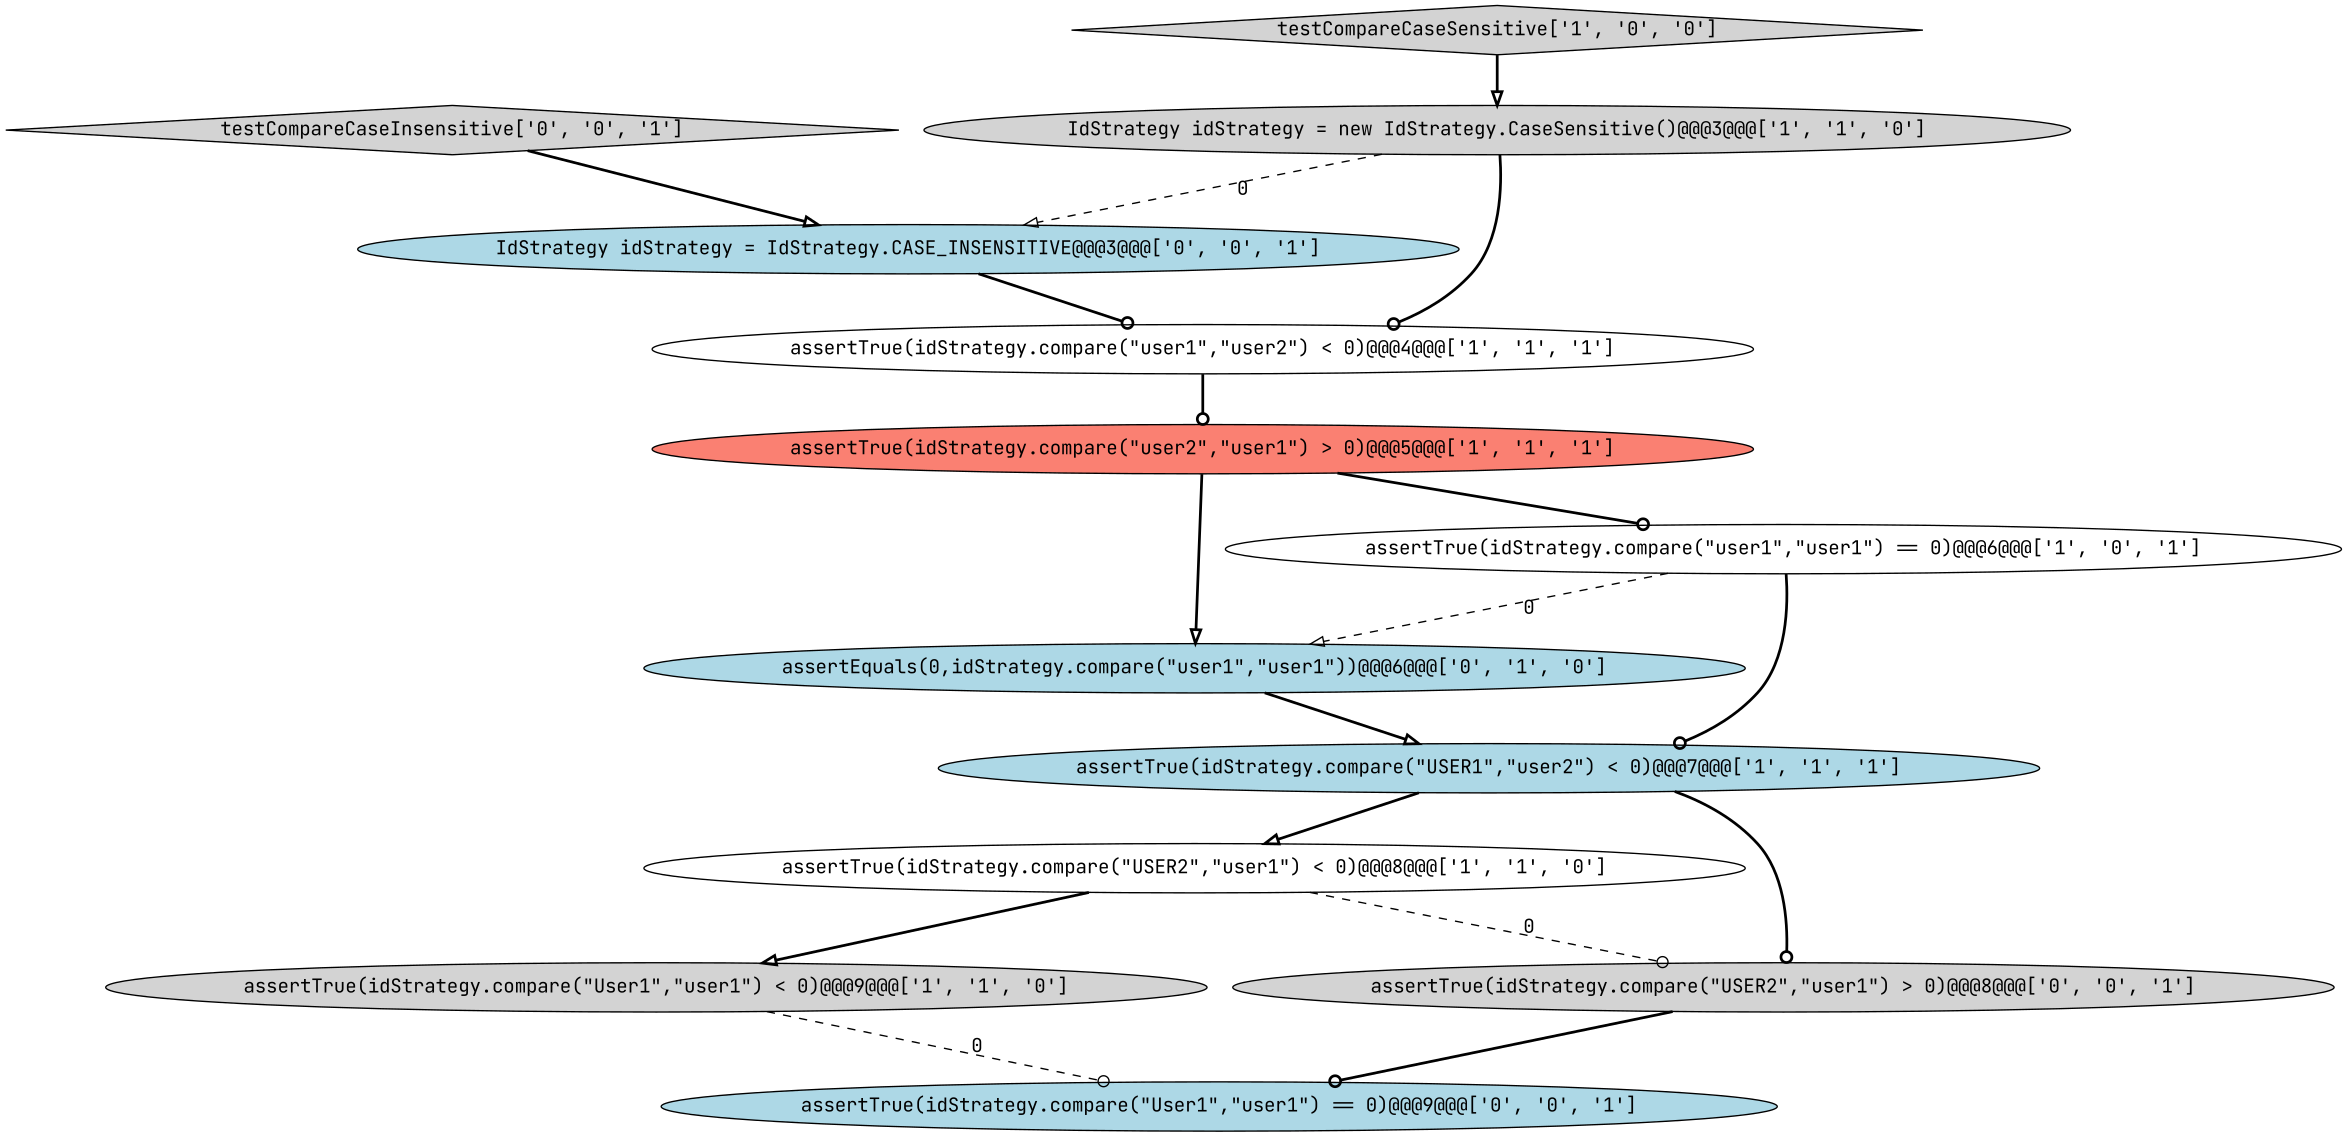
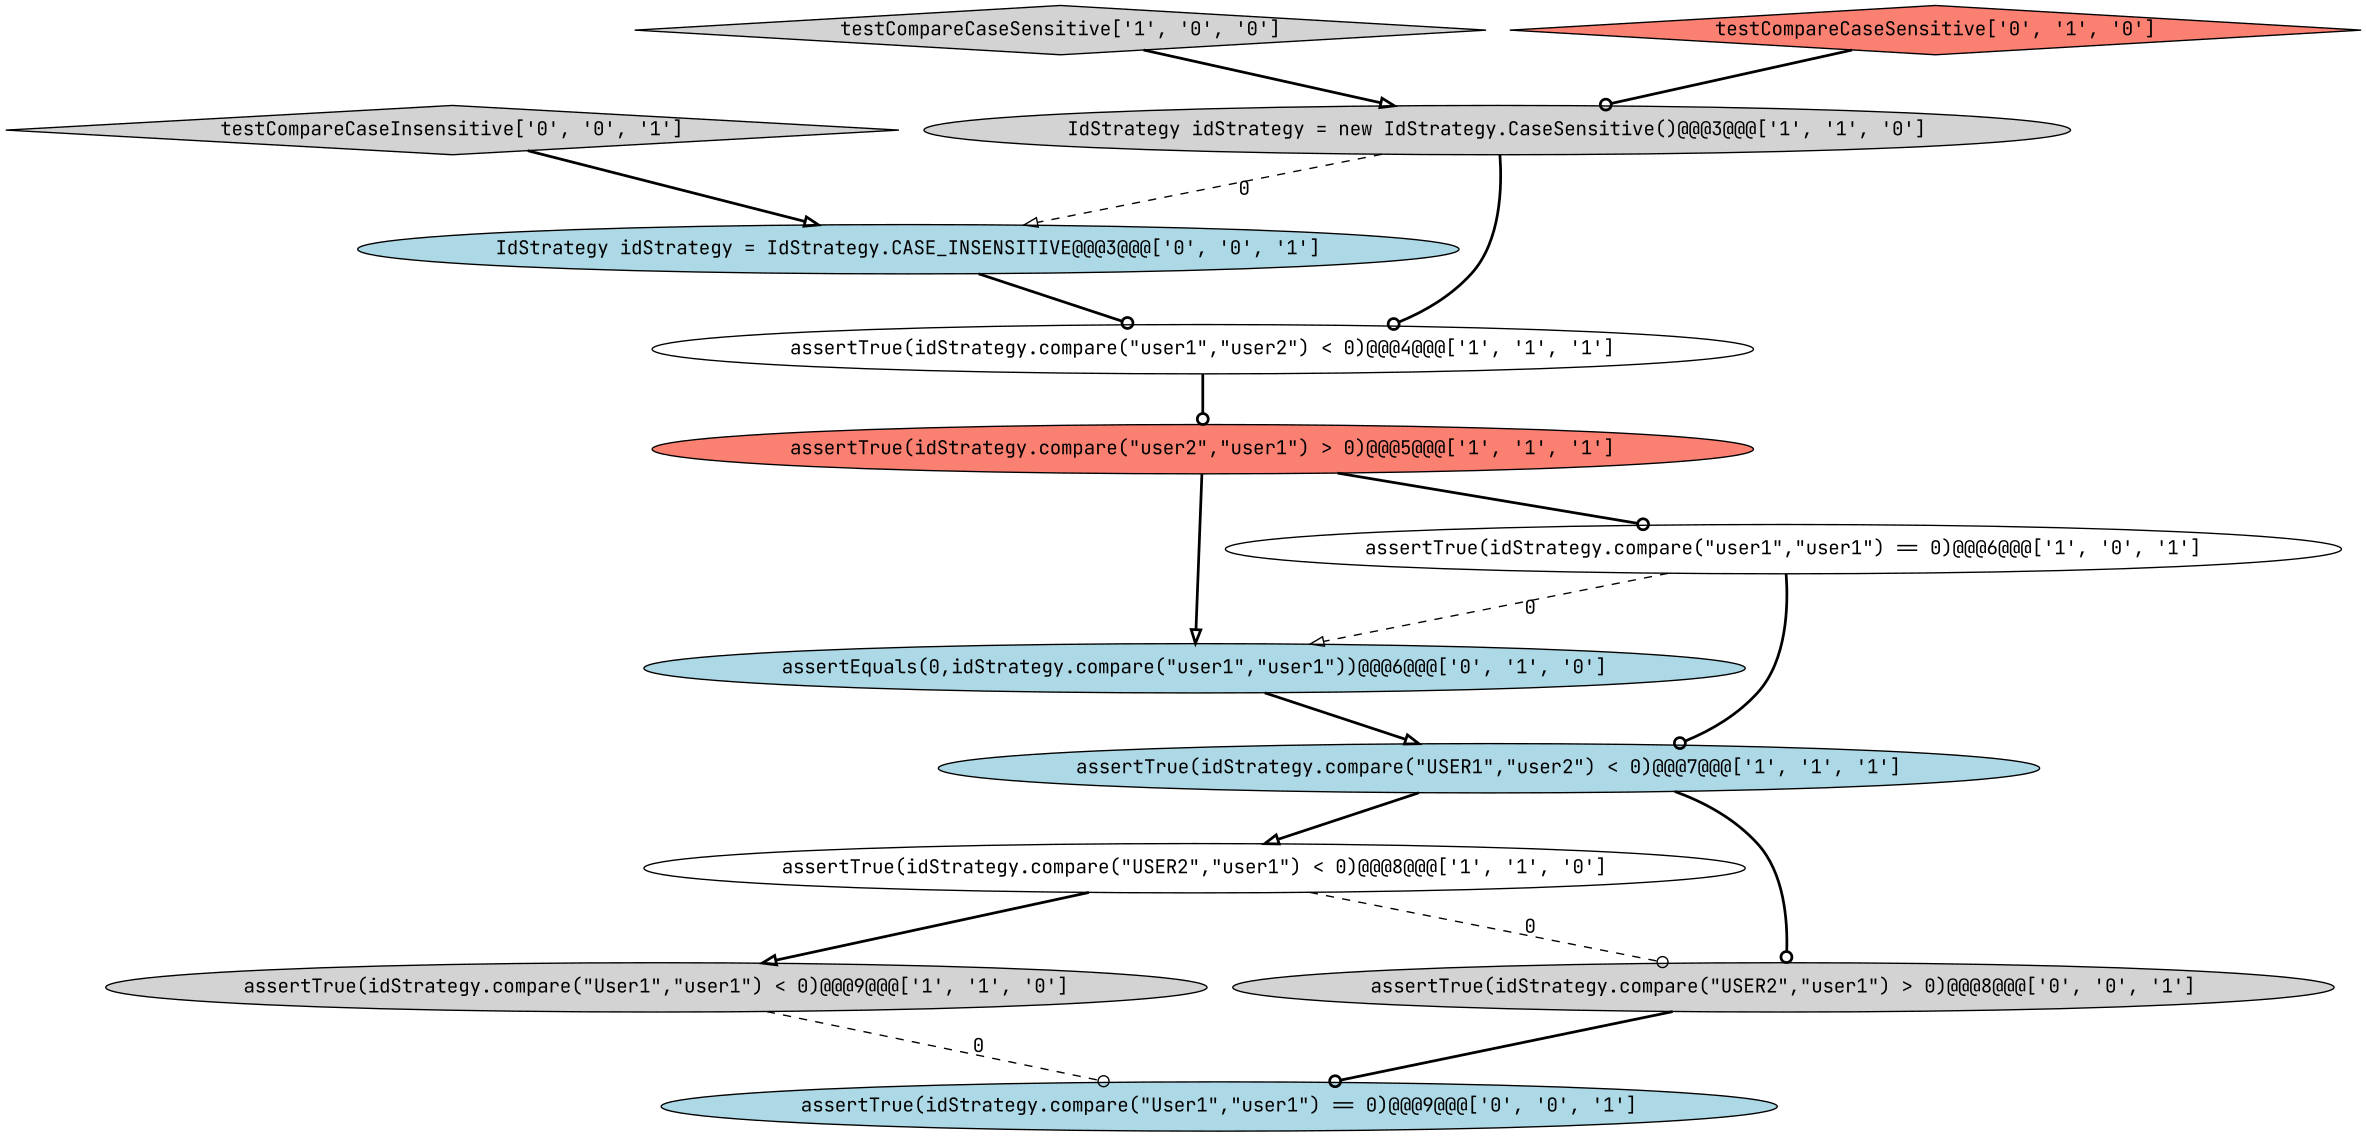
node "testCompareCaseSensitive['0', '1', '0']": added
